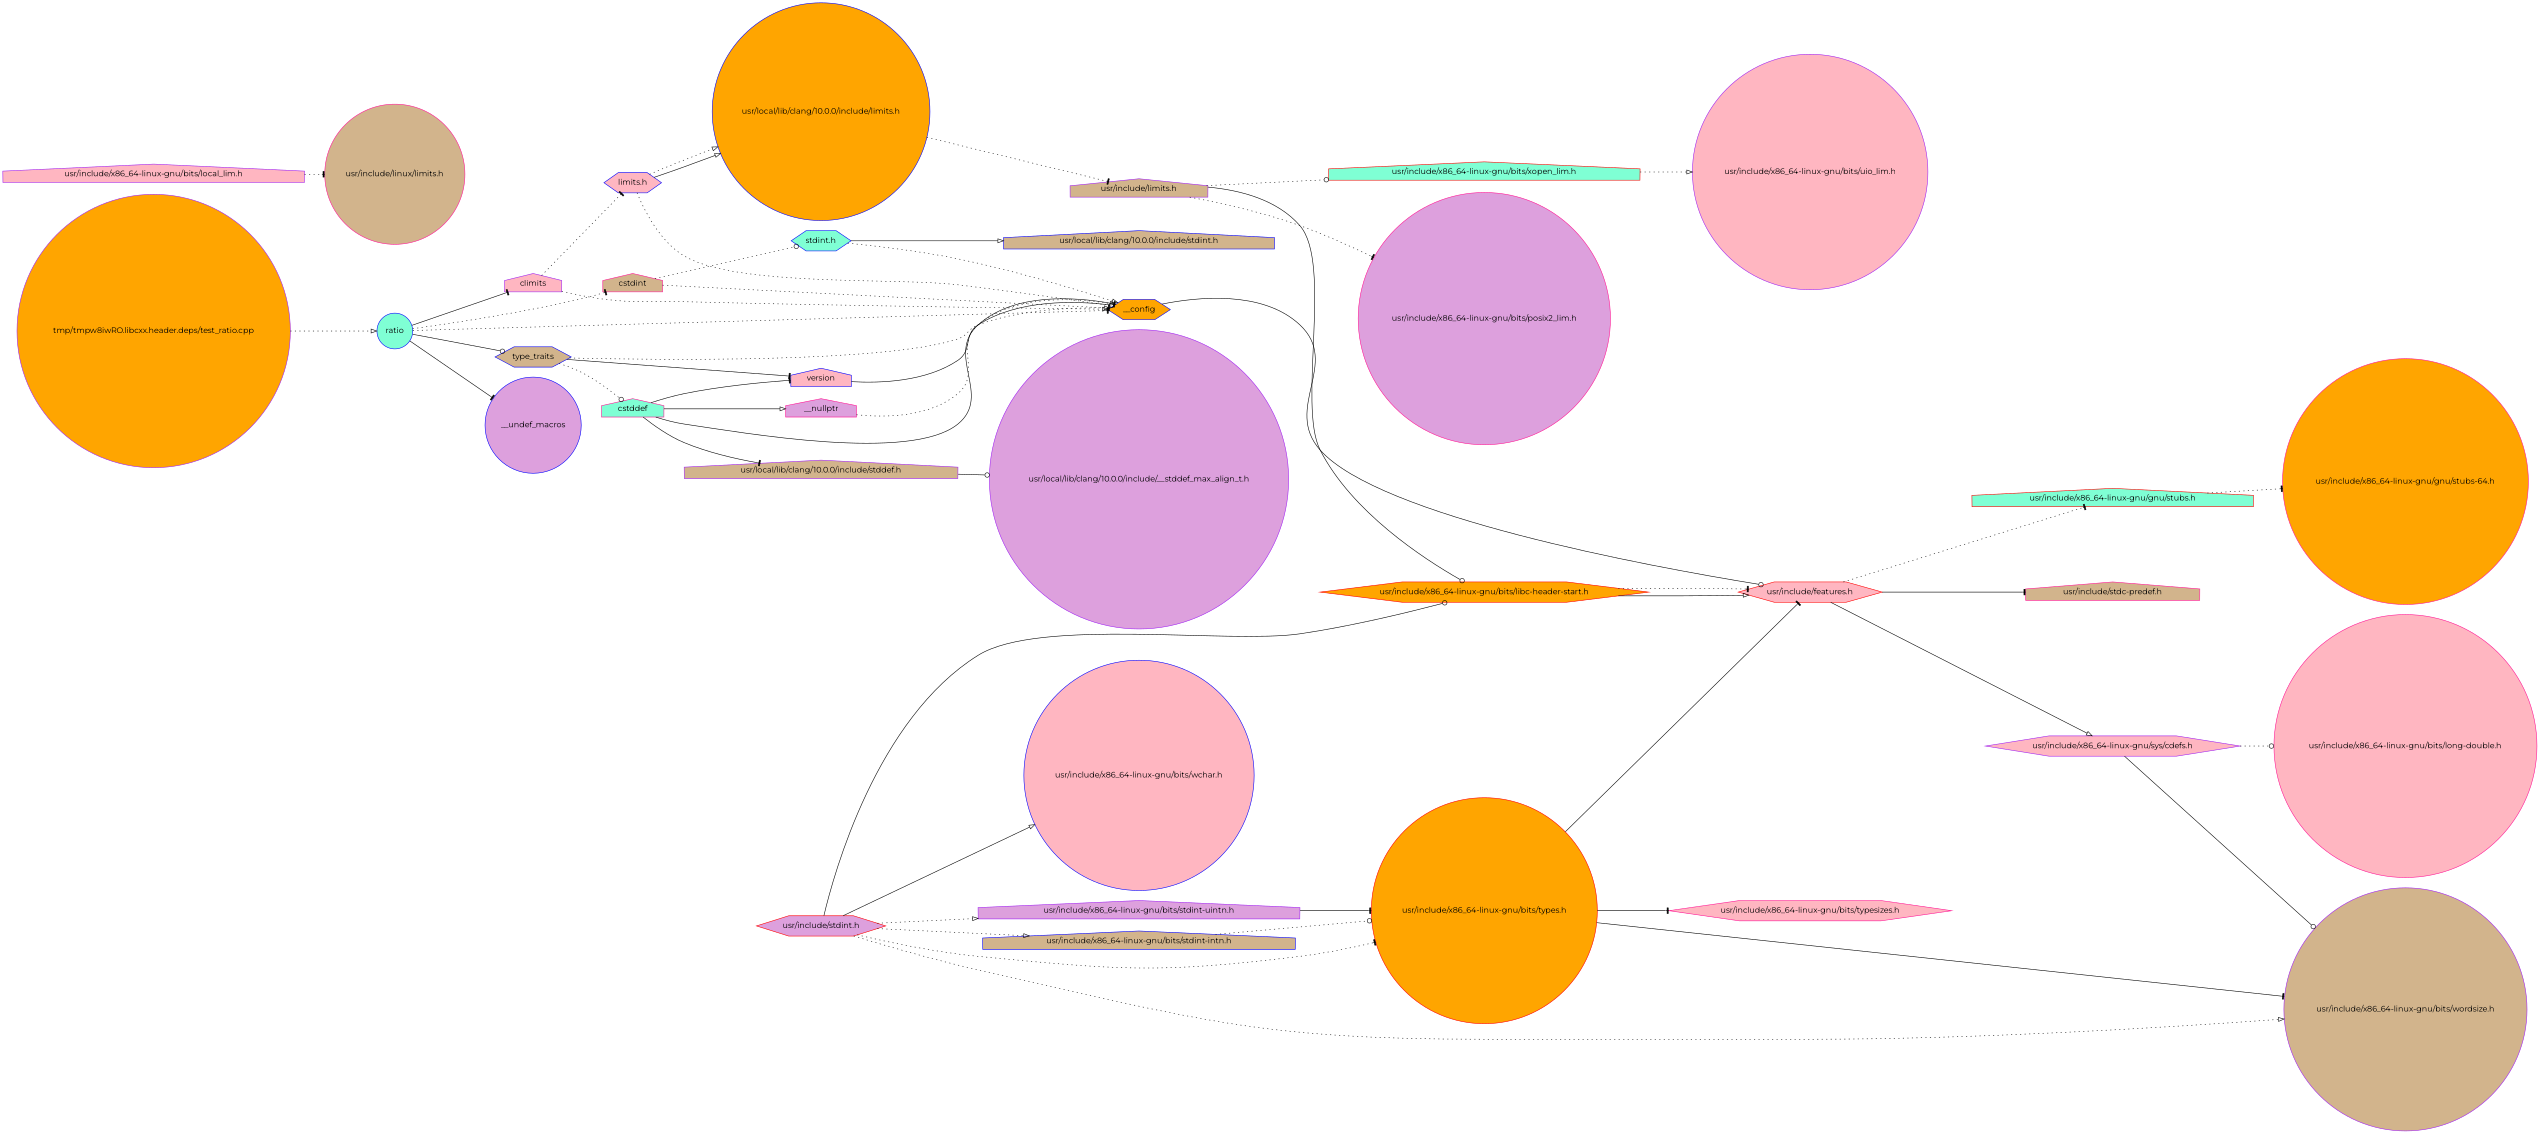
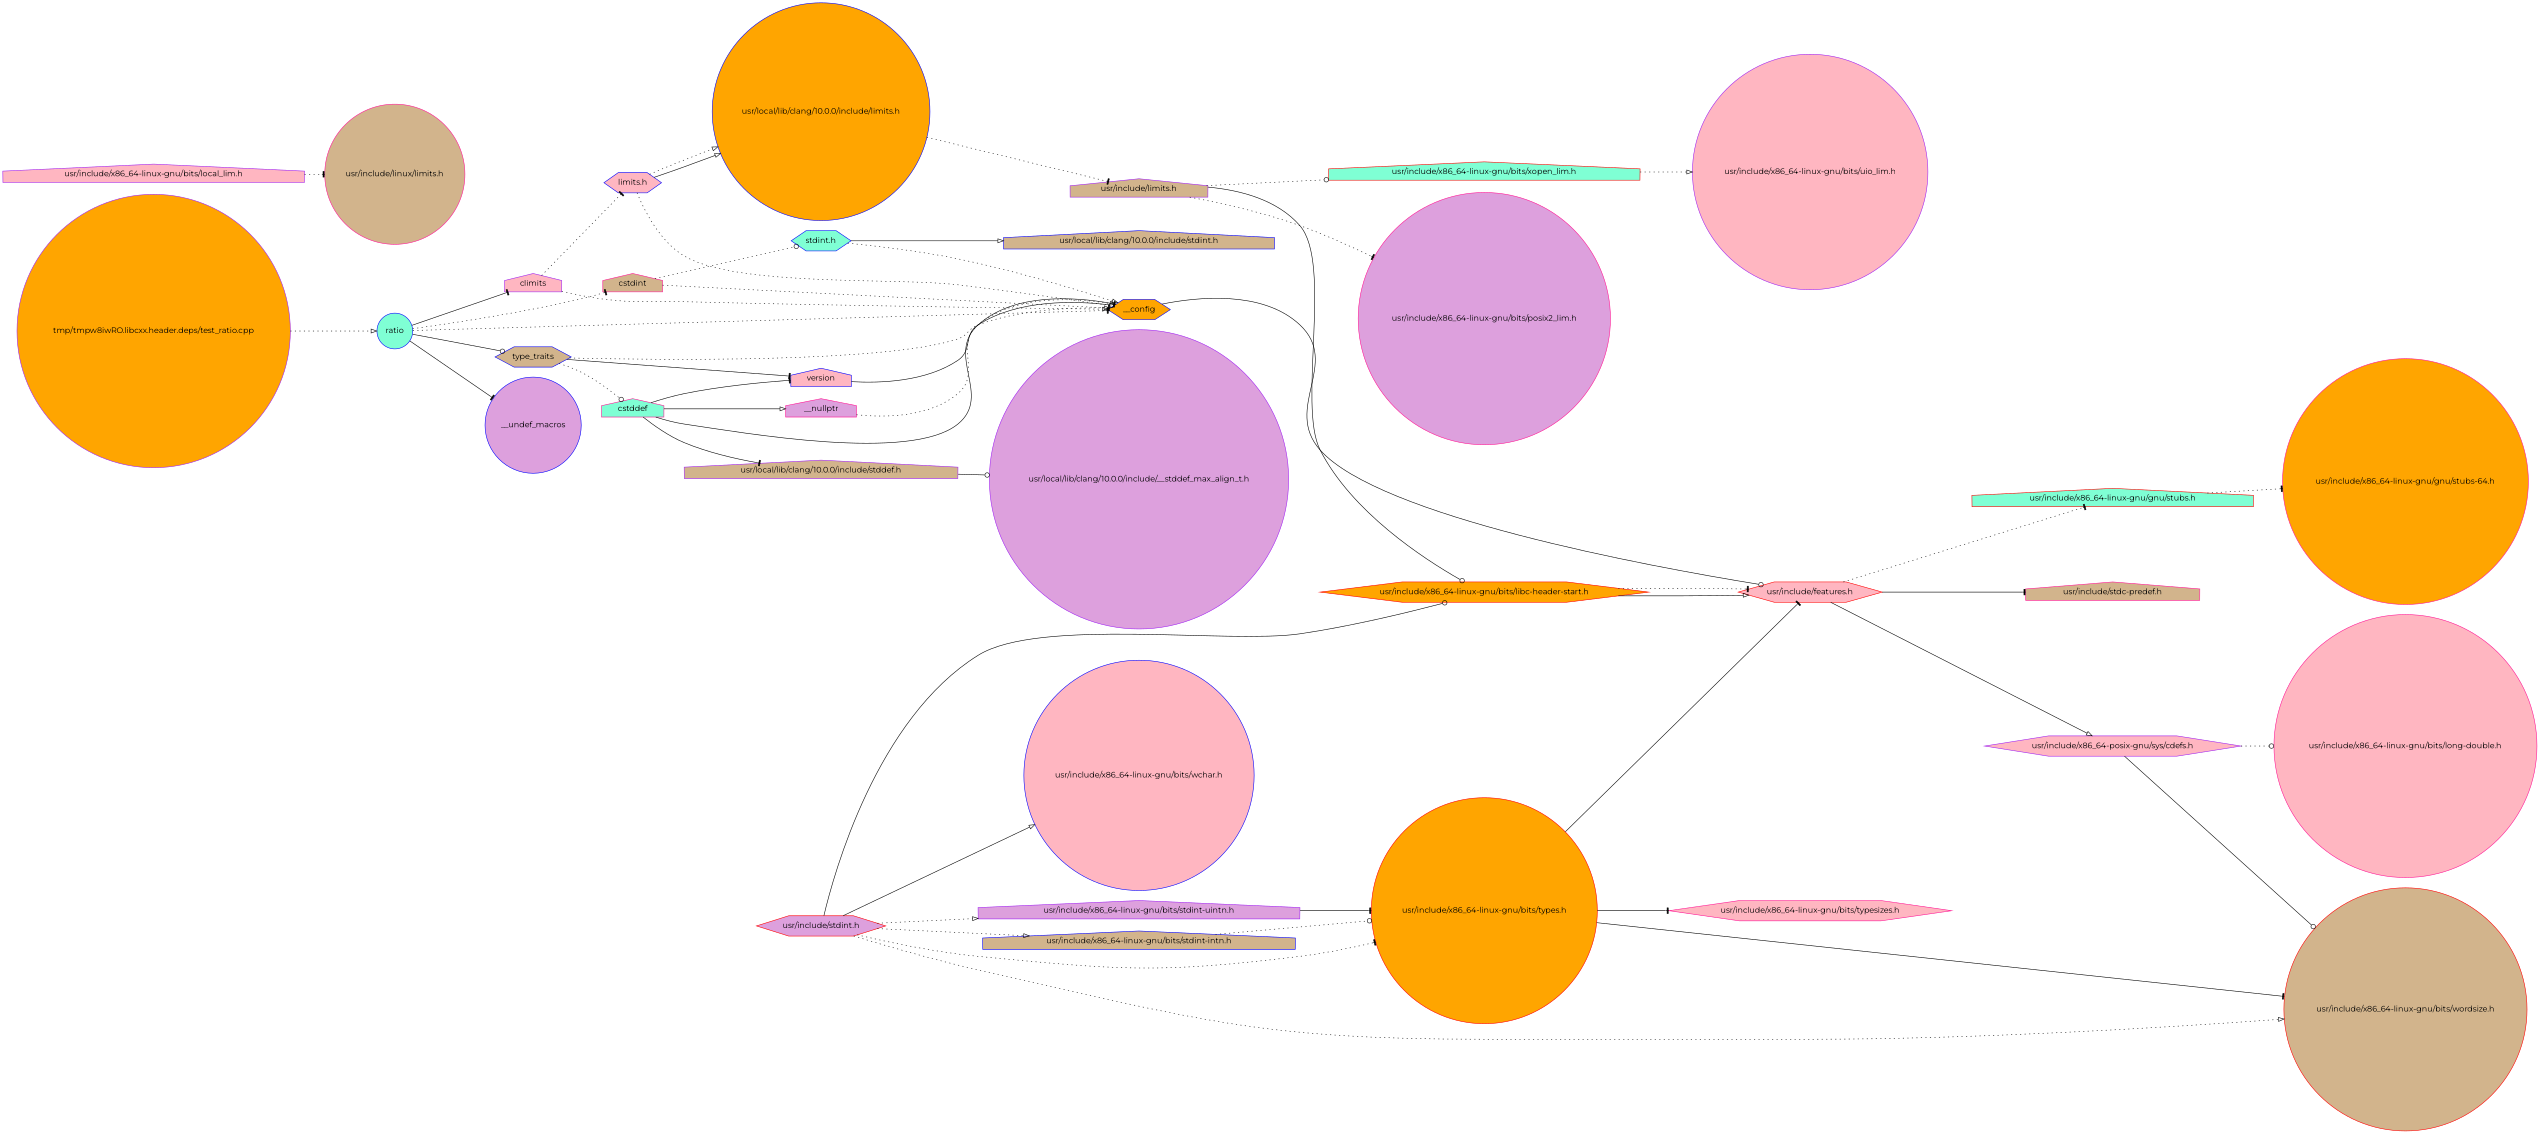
node "usr/include/x86_64-linux-gnu/sys/cdefs.h": label "usr/include/x86_64-linux-gnu/sys/cdefs.h" -> "usr/include/x86_64-posix-gnu/sys/cdefs.h"
node "usr/include/x86_64-linux-gnu/bits/wordsize.h": color purple -> red
